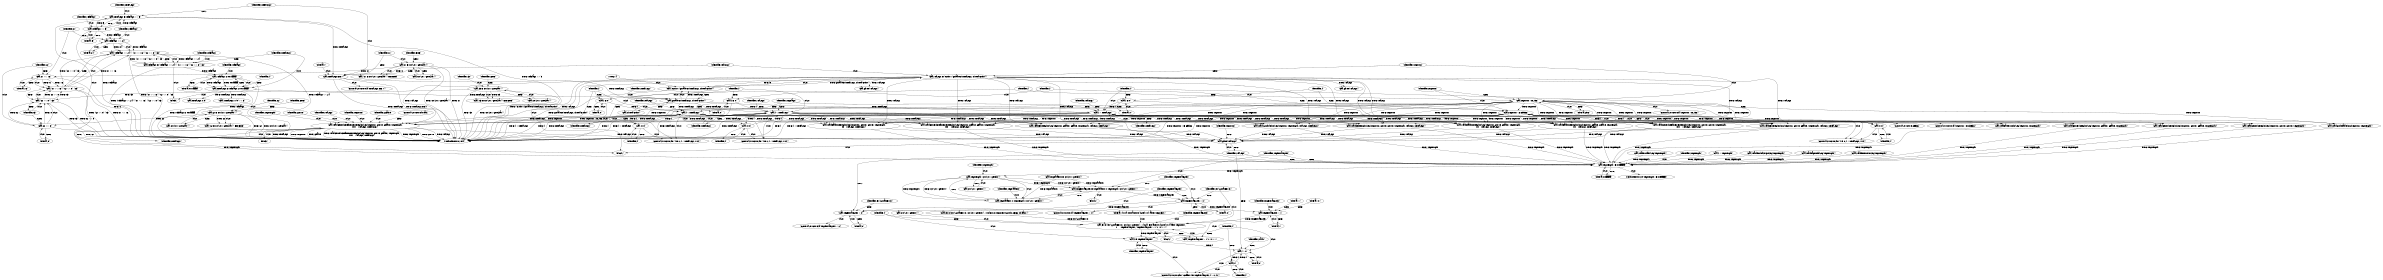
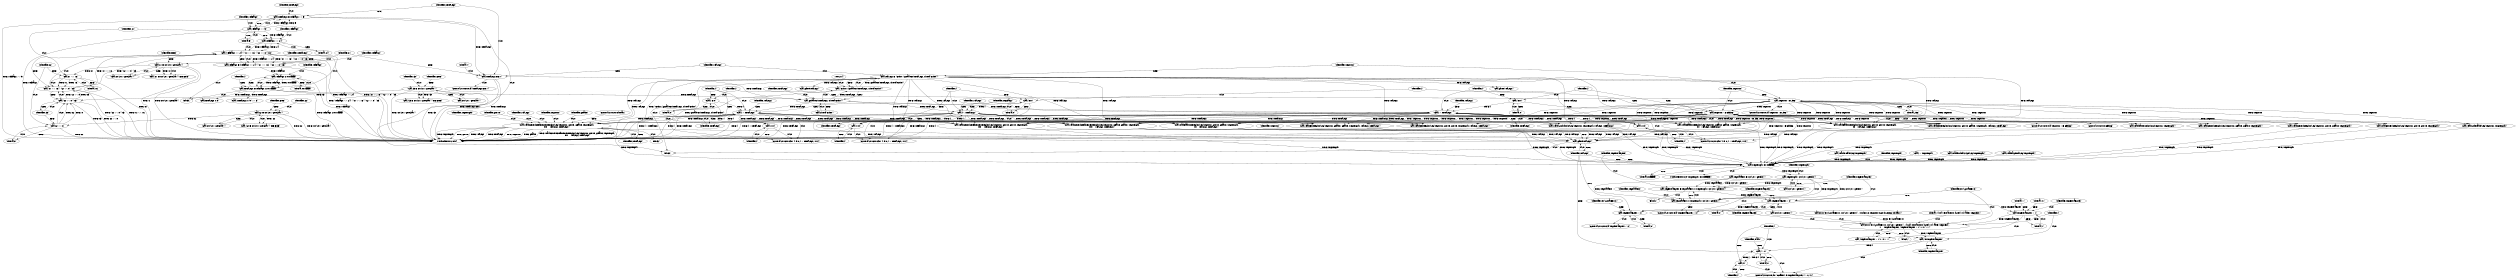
edge "(Call,refSegs = (Guint *)gmallocn(nRefSegs, sizeof(Guint)))" -> "(Call,(Guint *)gmallocn(nRefSegs, sizeof(Guint)))": label "DDG: 5" -> "CFG: "
node "(Call,readExtensionSeg(segLength))": removed
edge "(Call,segDataPos + segLength - curStr->getPos())" -> "(Call,segLength - curStr->getPos())": now "(Call,segDataPos + segLength - curStr->getPos())" -> "(ControlStructure,if (segExtraBytes > 0))"
